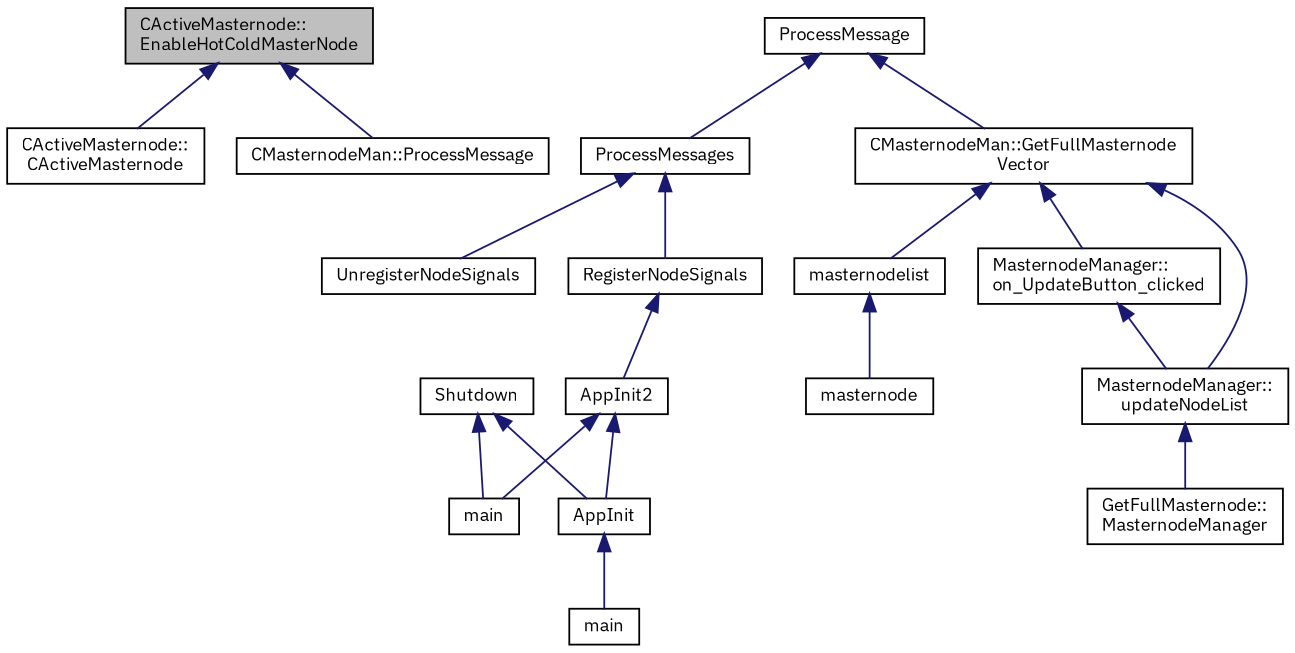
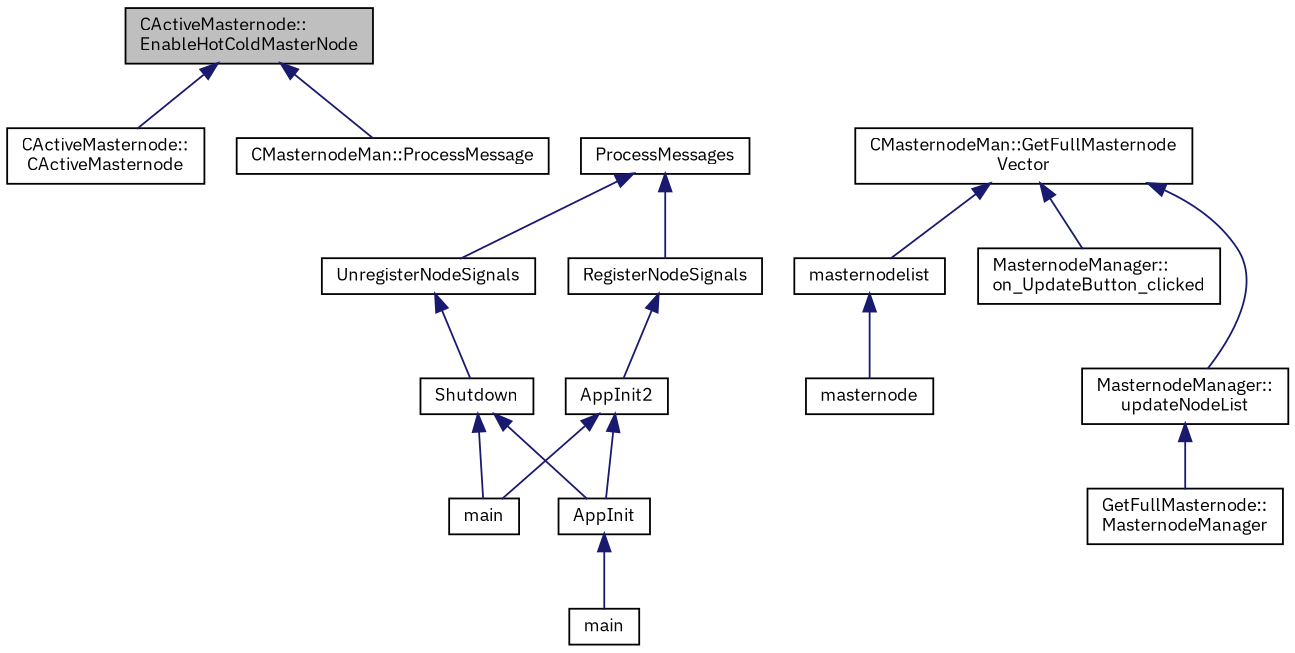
node "ProcessMessage": removed
edge "MasternodeManager:: updateNodeList" -> "MasternodeManager:: on_UpdateButton_clicked": removed
edge "Shutdown" -> "UnregisterNodeSignals": added
